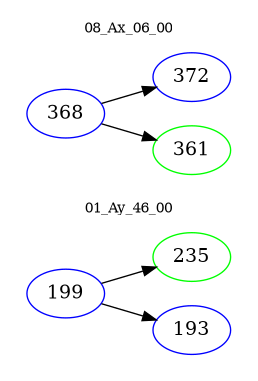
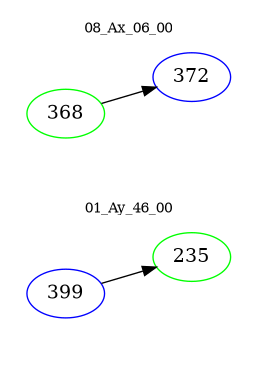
node "368": color blue -> green
node "361": removed
node "199": label "199" -> "399"
node "193": removed
